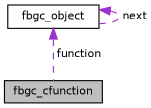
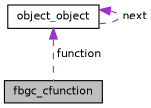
node "fbgc_object": label "fbgc_object" -> "object_object"
